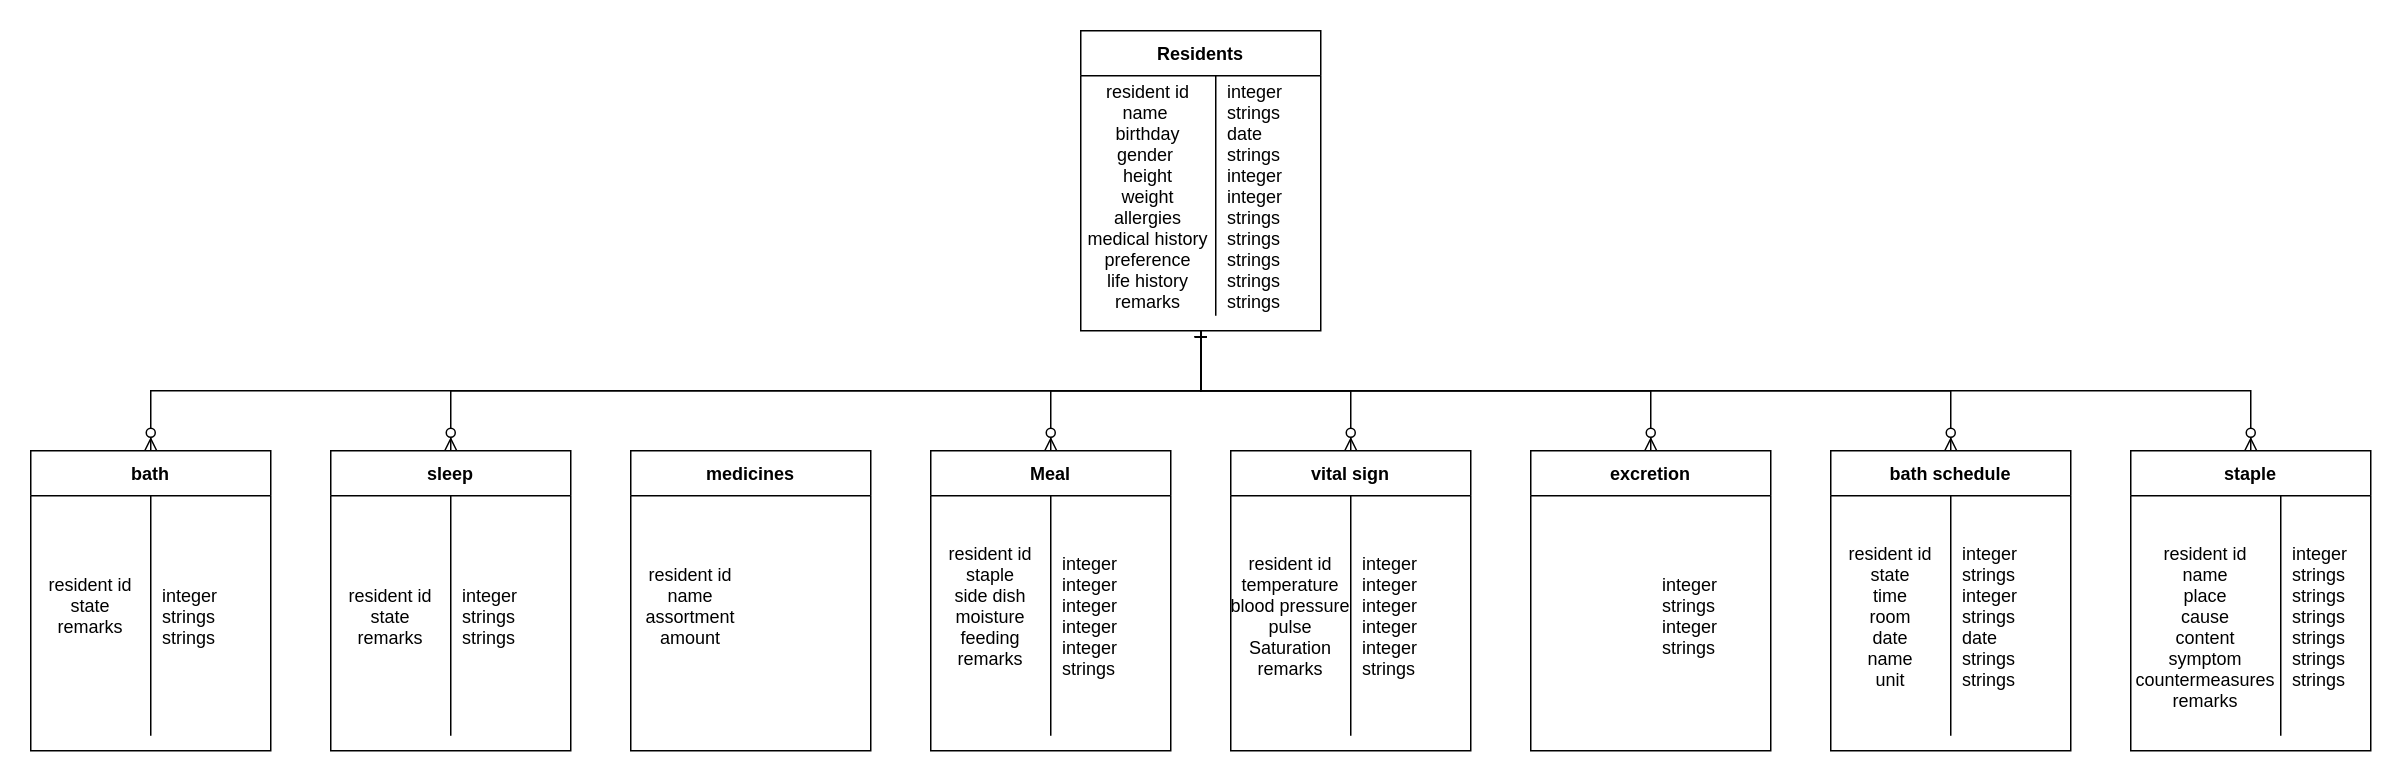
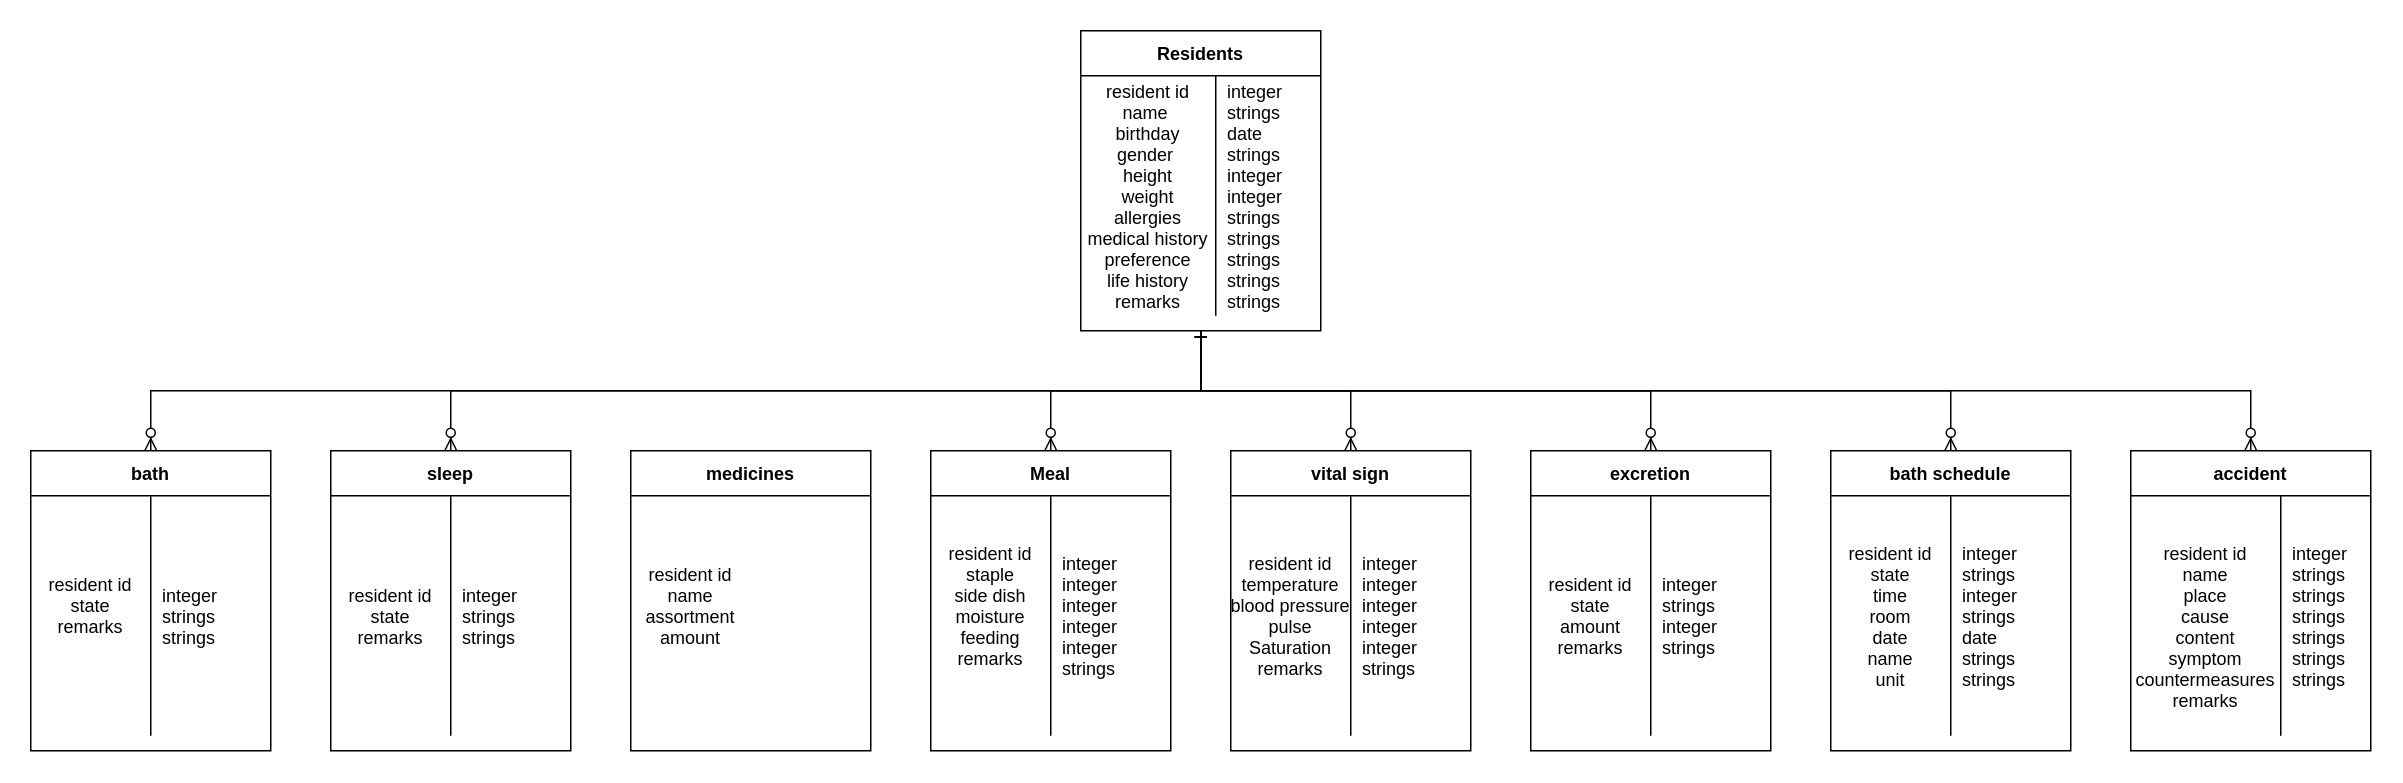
node "staple": label "staple" -> "accident"
node "resident id state amount remarks": added
